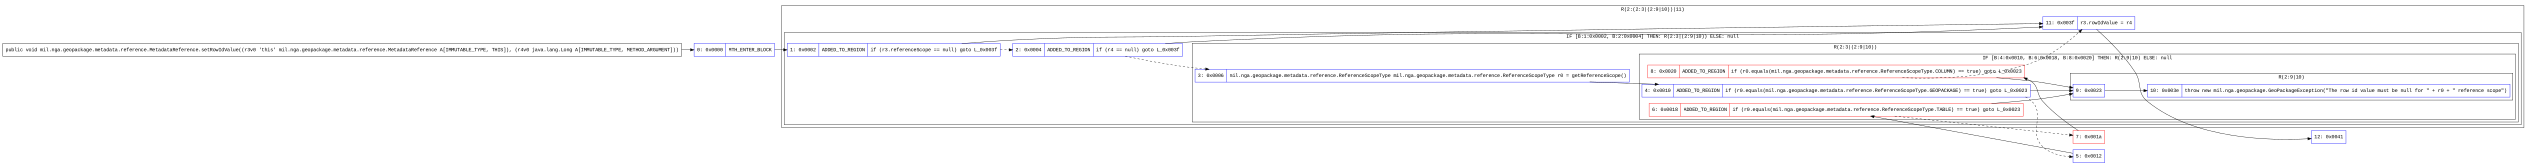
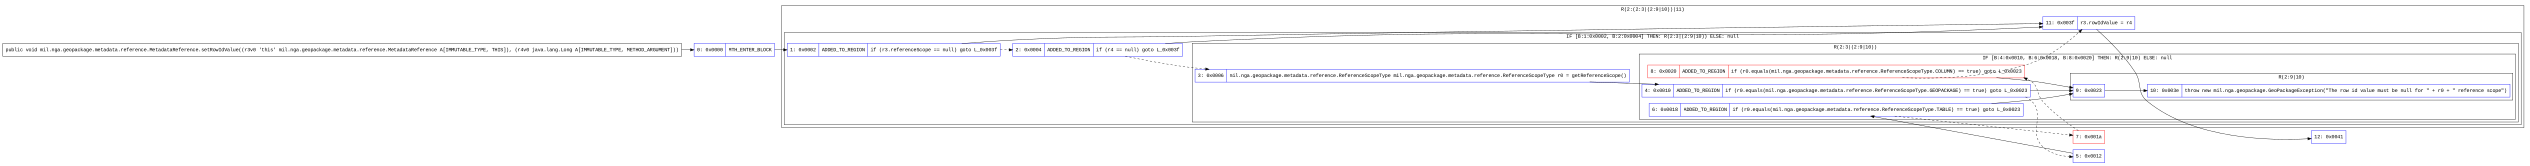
edge "7: 0x001a" -> "8: 0x0020": style solid -> dashed
node "6: 0x0018": color red -> blue
